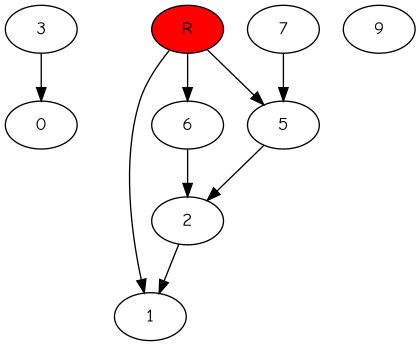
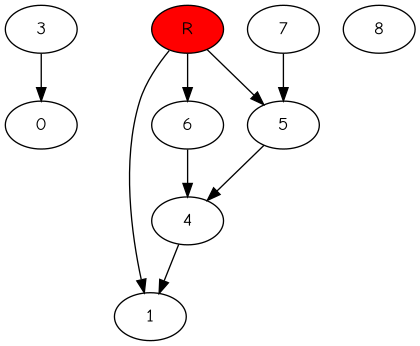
node "9": label "9" -> "8"
node "2": label "2" -> "4"
